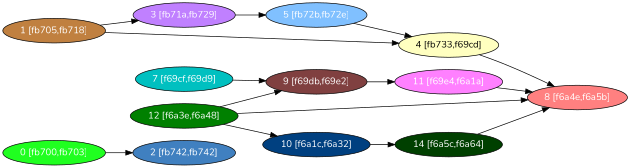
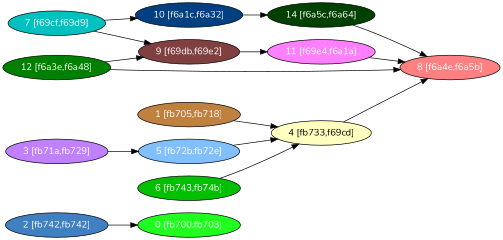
edge "1 [fb705,fb718]" -> "3 [fb71a,fb729]": removed
edge "12 [f6a3e,f6a48]" -> "10 [f6a1c,f6a32]": now "7 [f69cf,f69d9]" -> "10 [f6a1c,f6a32]"
edge "0 [fb700,fb703]" -> "2 [fb742,fb742]": reversed
node "6 [fb743,fb74b]": added
